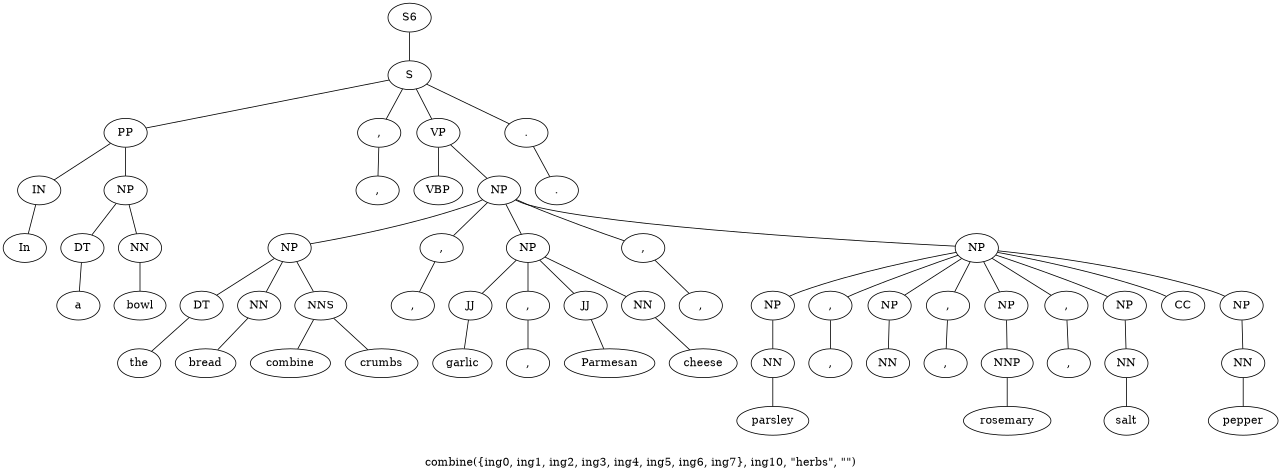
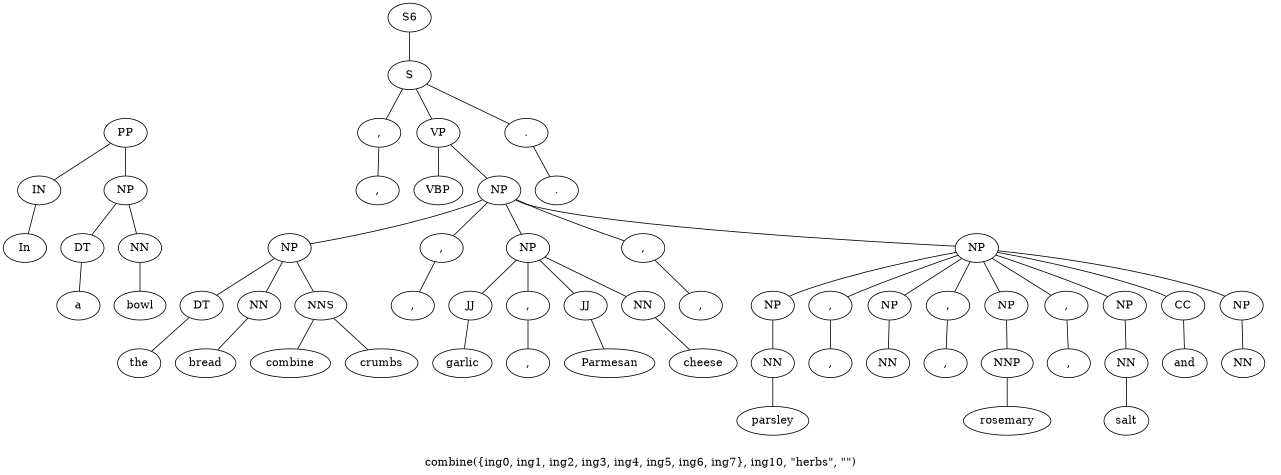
edge "S" -- "PP": removed
node "and": added
node "pepper": removed
